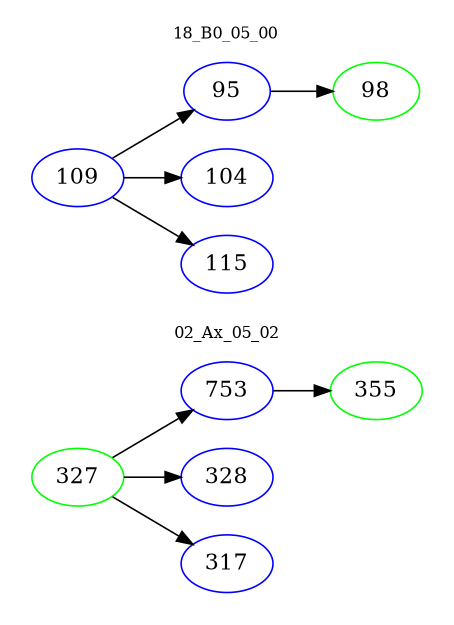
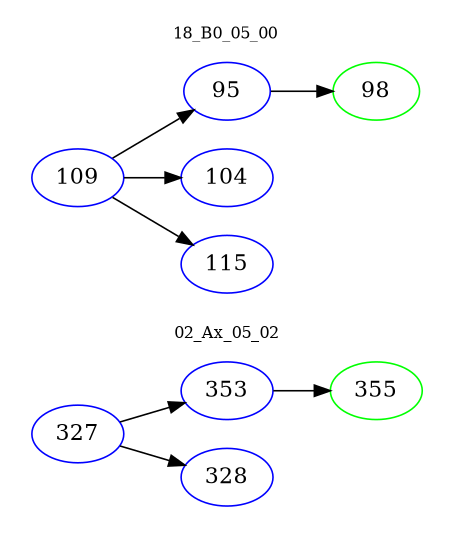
node "753": label "753" -> "353"
node "327": color green -> blue
node "317": removed
